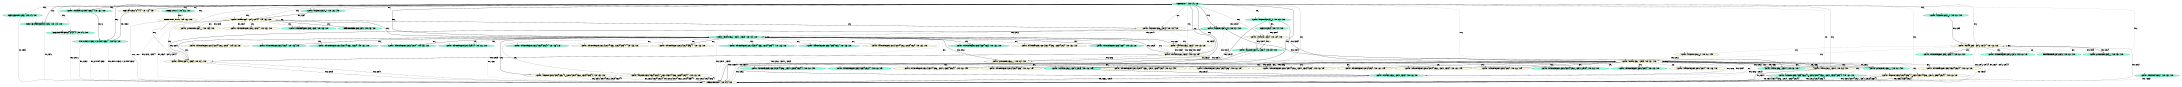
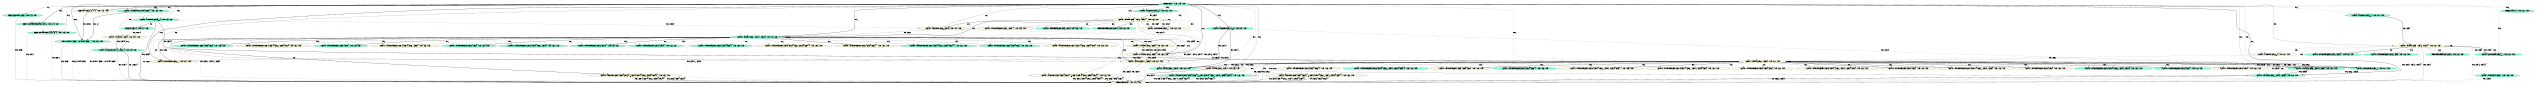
node "(RETURN,return 0;,return 0;)<SUB>1266</SUB>": removed
